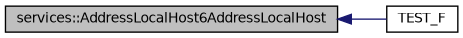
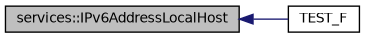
node "services::AddressLocalHost6AddressLocalHost": label "services::AddressLocalHost6AddressLocalHost" -> "services::IPv6AddressLocalHost"
